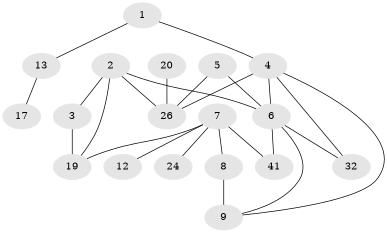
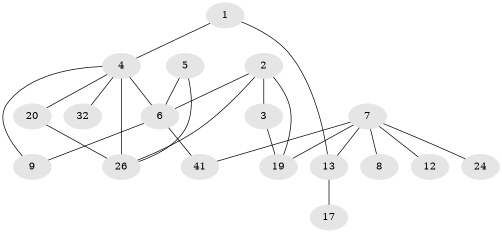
edge "4" -- "20": added
edge "6" -- "32": removed
edge "7" -- "13": added
edge "8" -- "9": removed
